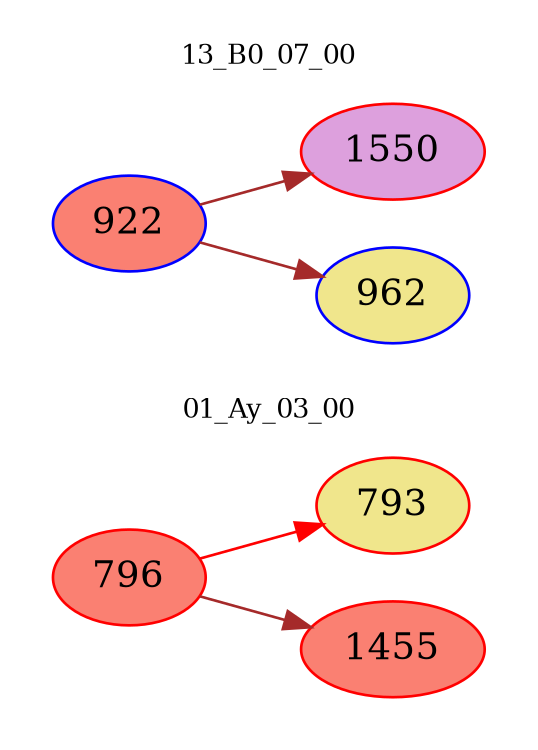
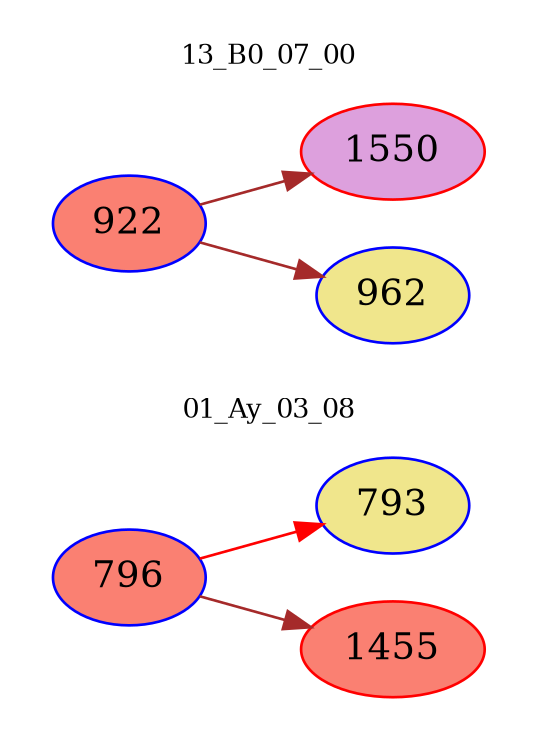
cluster "01_Ay_03_00": label "01_Ay_03_00" -> "01_Ay_03_08"
node "793": color red -> blue
node "796": color red -> blue
